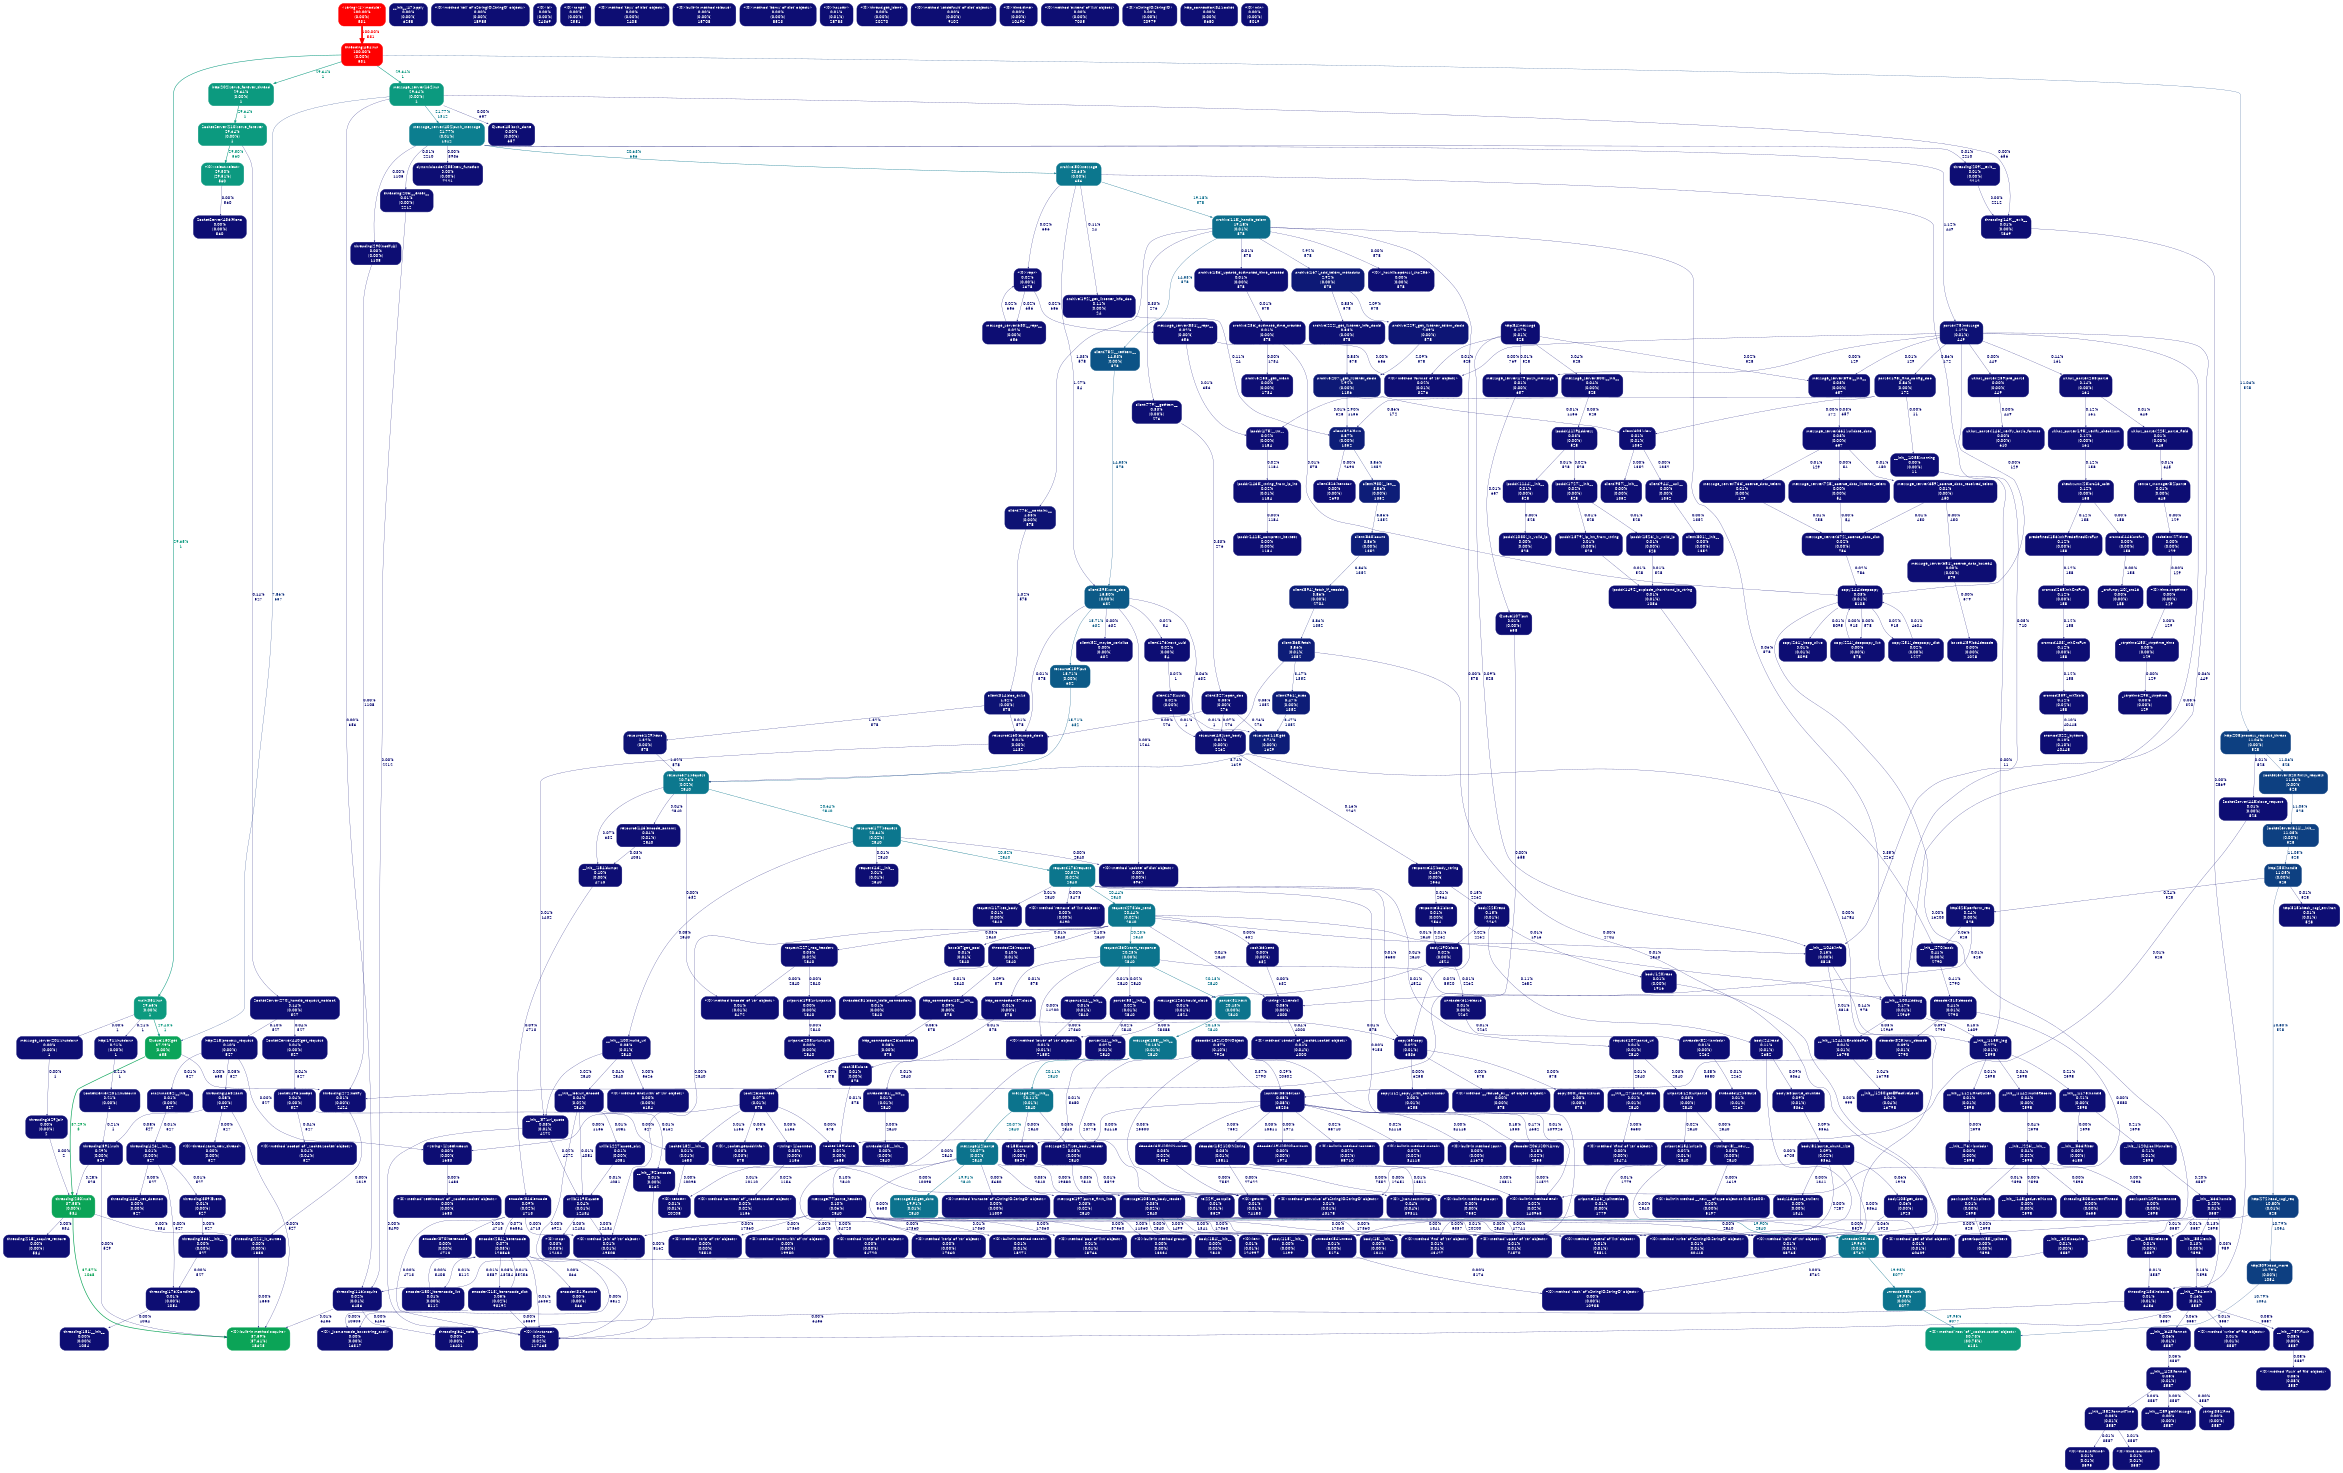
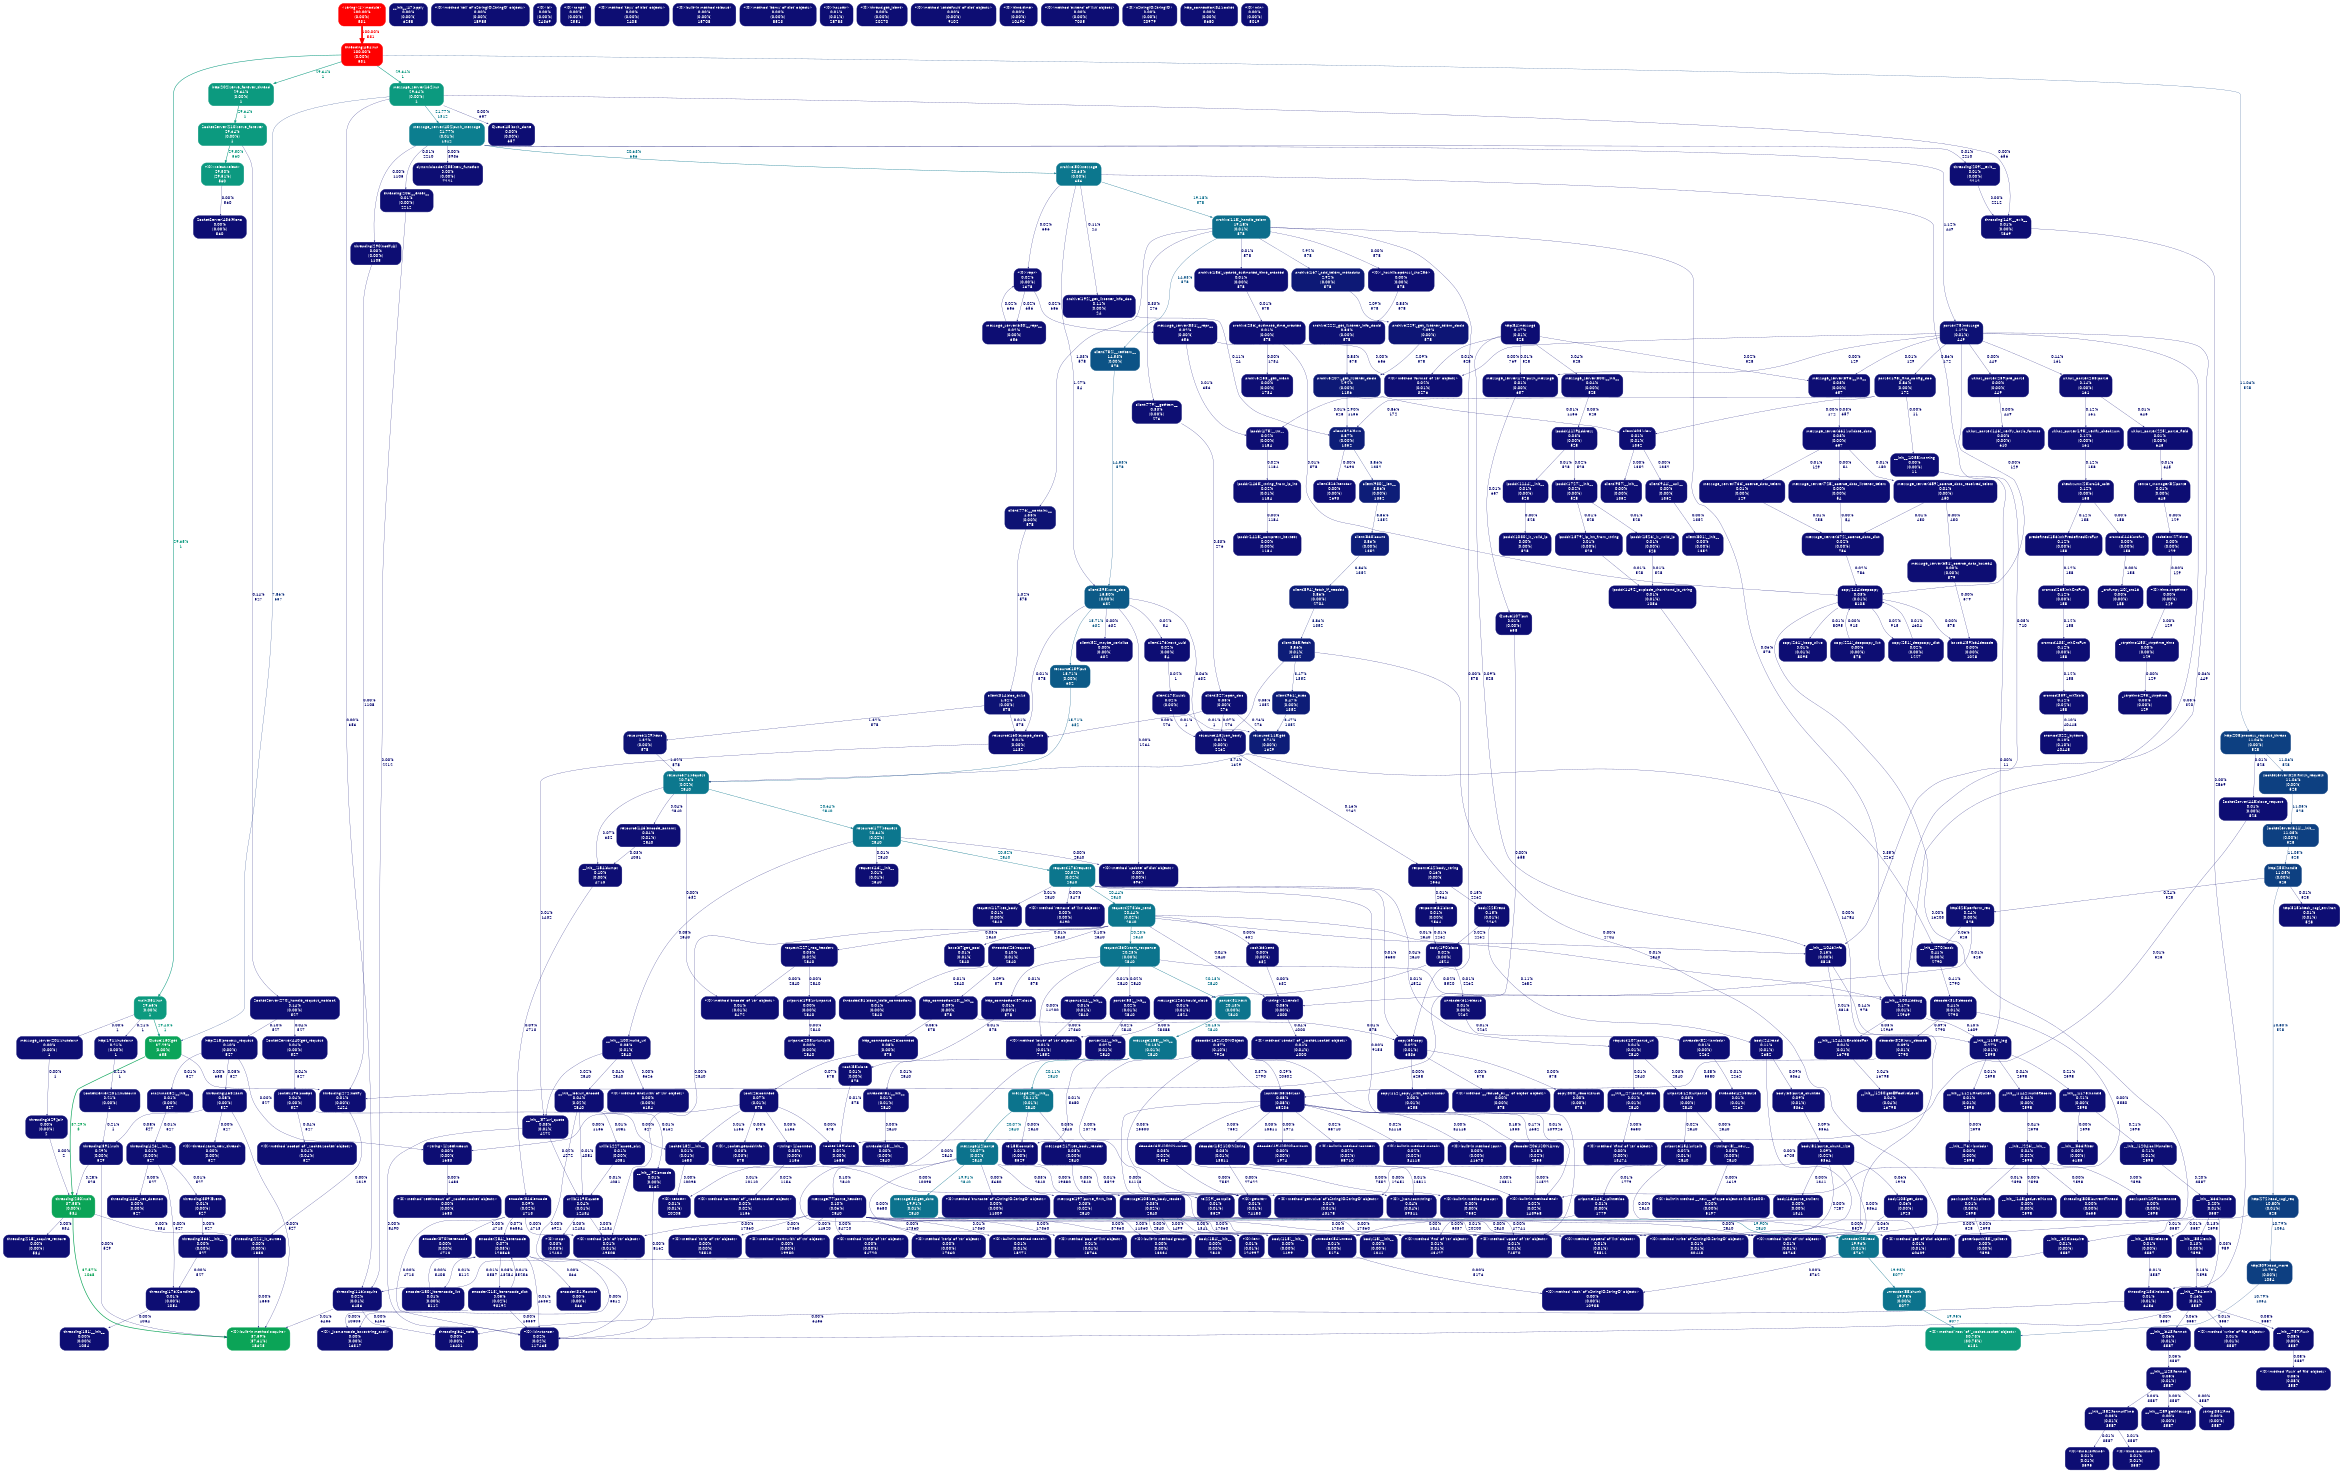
edge "archive:167:_add_telem_metadata 2.92% (0.00%) 578" -> "archive:222:_get_listener_info_docid 0.83% (0.00%) 578": now "~:0:<_hashlib.openssl_sha256> 0.00% (0.00%) 578" -> "archive:222:_get_listener_info_docid 0.83% (0.00%) 578"
edge "copy:144:deepcopy 0.03% (0.01%) 8108" -> "copy:224:_deepcopy_list 0.00% (0.00%) 578": now "copy:144:deepcopy 0.03% (0.01%) 8108" -> "base64:59:b64decode 0.00% (0.00%) 1028"
node "body:120:read 0.01% (0.00%) 1916": removed
edge "scanner:38:iterscan 0.38% (0.08%) 68236" -> "message:217:set_body_reader 0.03% (0.00%) 2840": now "scanner:38:iterscan 0.38% (0.08%) 68236" -> "~:0:<len> 0.01% (0.01%) 124997"
